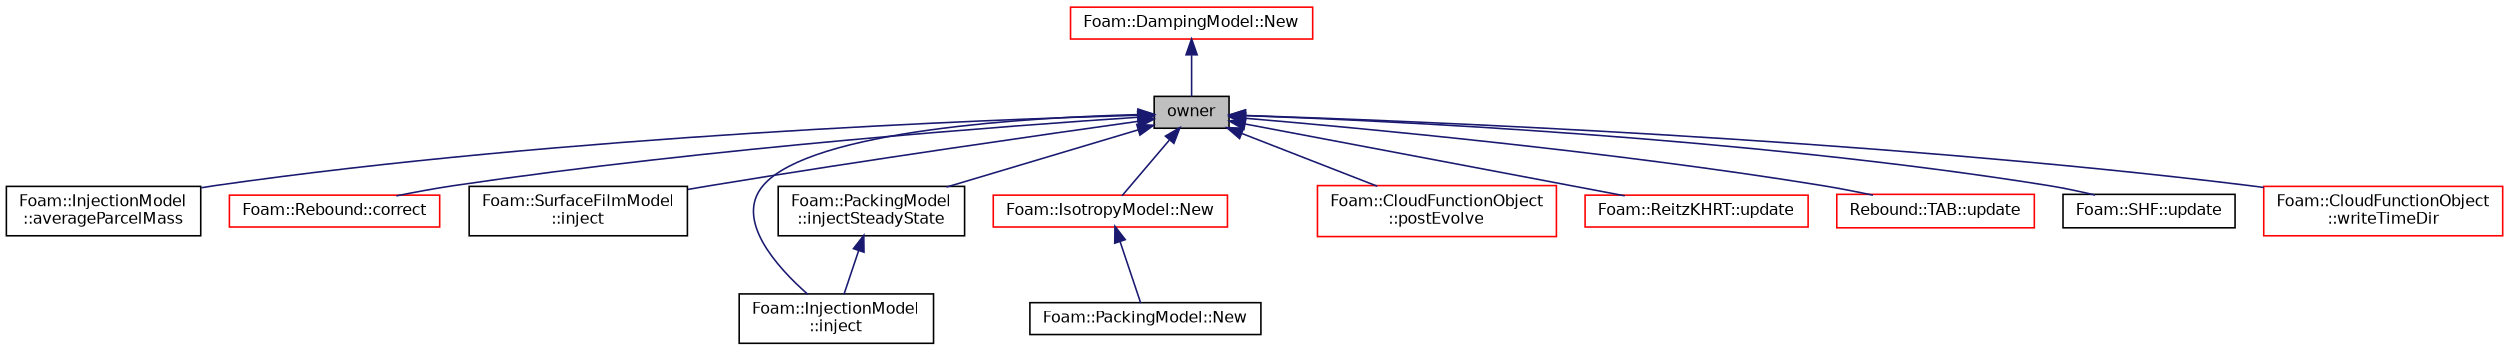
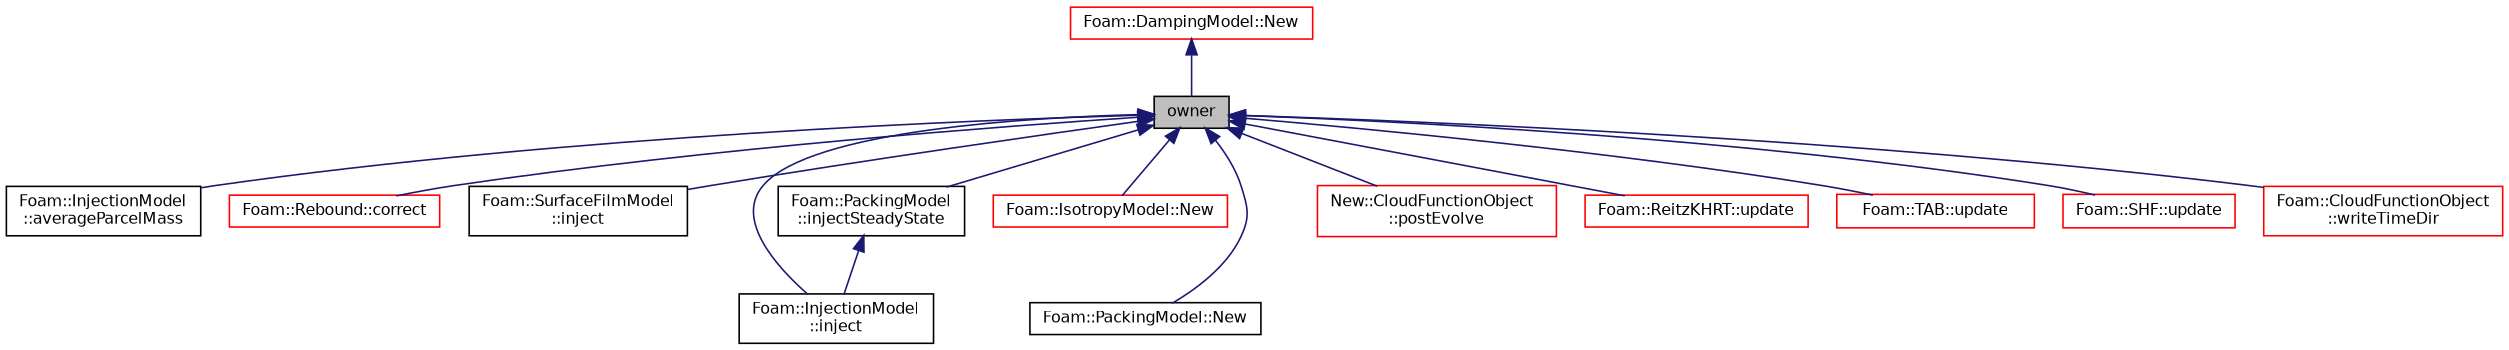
node "Foam::CloudFunctionObject ::postEvolve": label "Foam::CloudFunctionObject ::postEvolve" -> "New::CloudFunctionObject ::postEvolve"
node "Rebound::TAB::update": label "Rebound::TAB::update" -> "Foam::TAB::update"
node "Foam::SHF::update": color black -> red
edge "Foam::PackingModel::New" -> "Foam::IsotropyModel::New": now "Foam::PackingModel::New" -> "owner"
